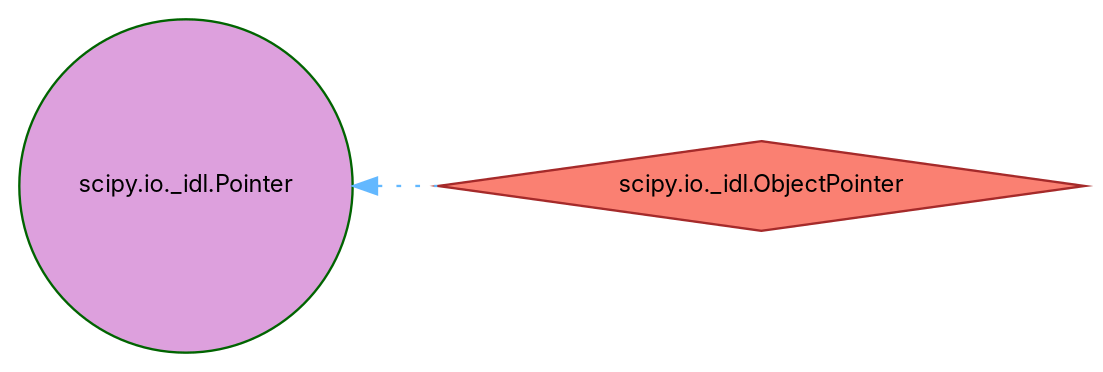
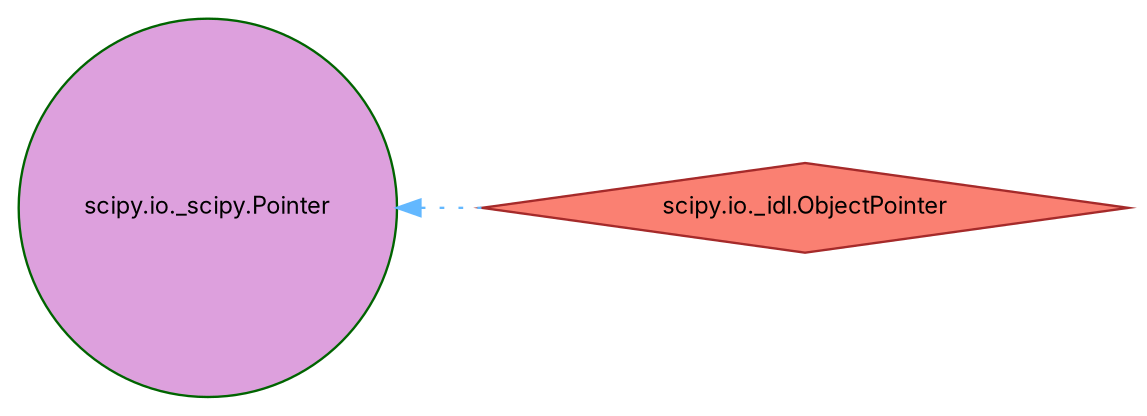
node "scipy.io._idl.Pointer": label "scipy.io._idl.Pointer" -> "scipy.io._scipy.Pointer"
